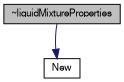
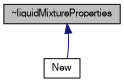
edge "~liquidMixtureProperties" -> "New": reversed
